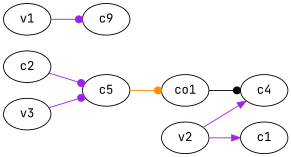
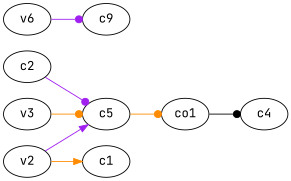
node "v1": label "v1" -> "v6"
edge "v3" -> "c5": color purple -> darkorange
edge "v2" -> "c4": now "v2" -> "c5"
edge "v2" -> "c1": color purple -> darkorange
